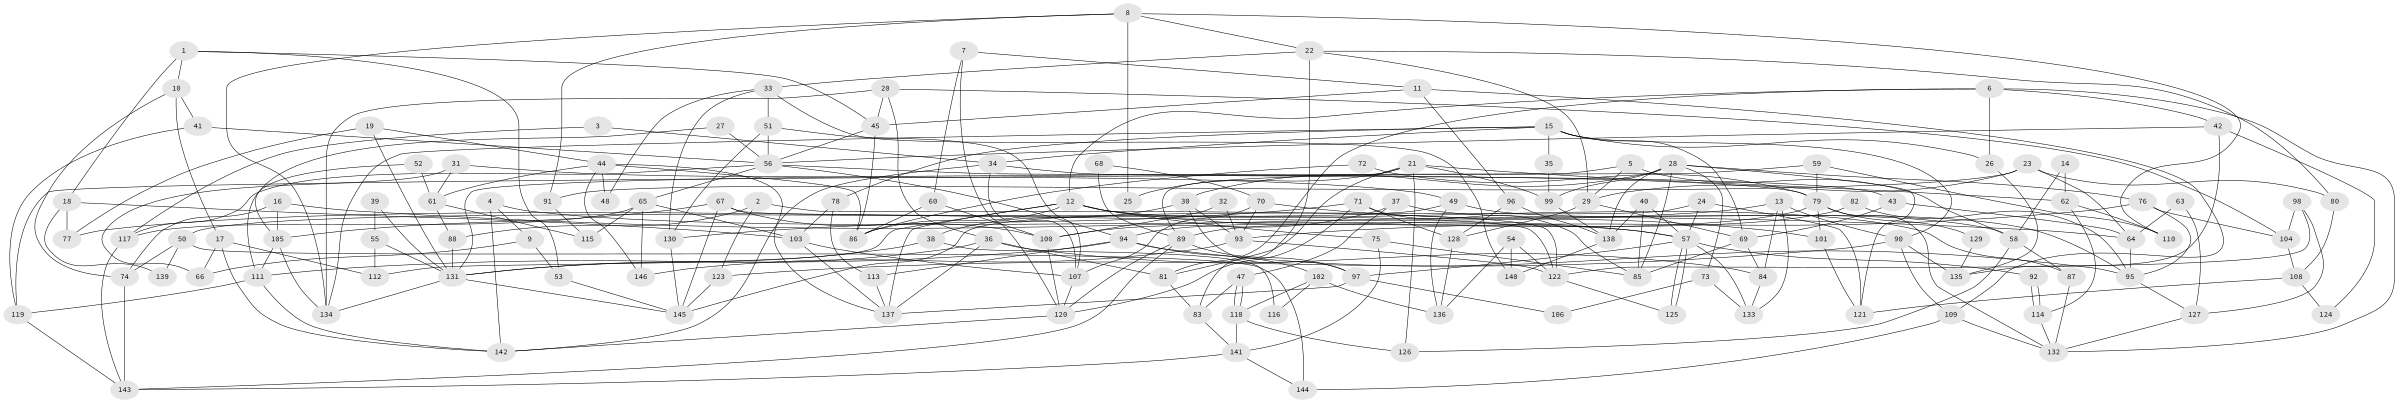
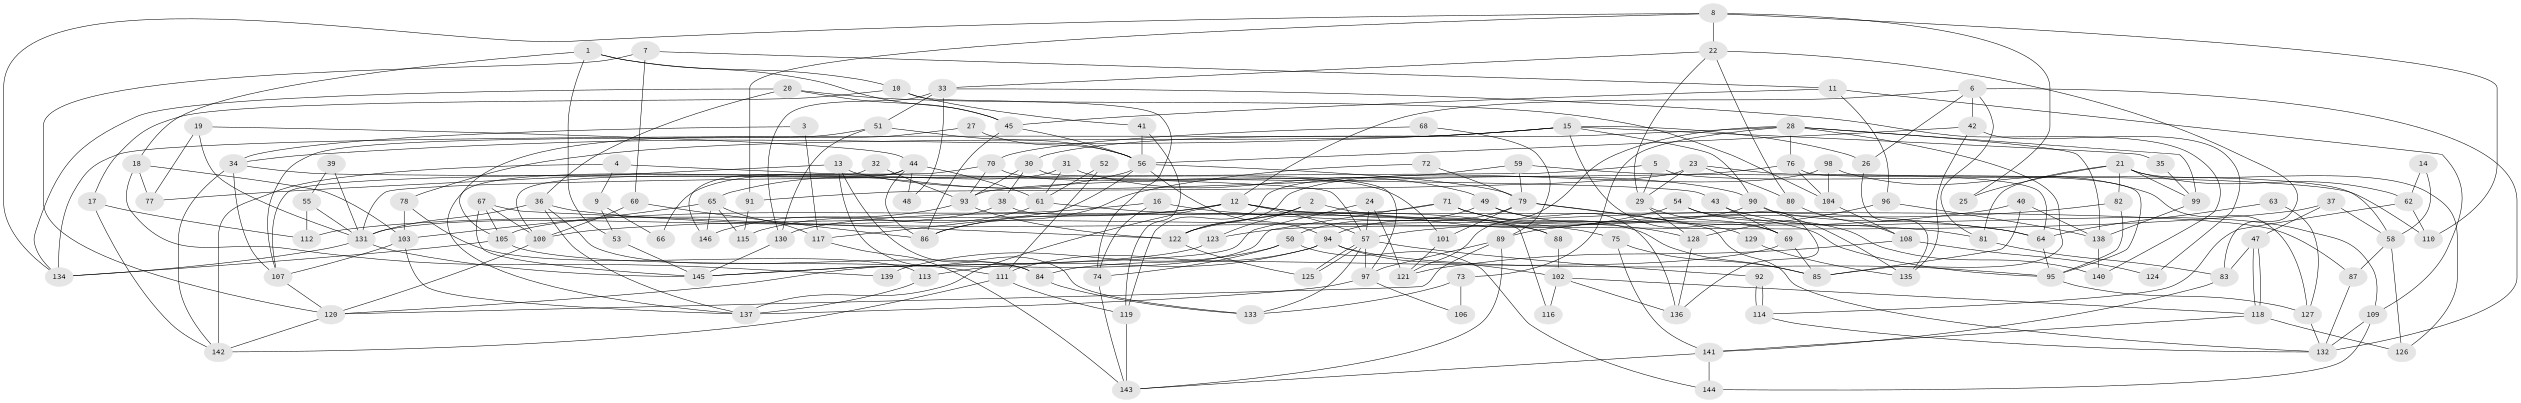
edge "21" -- "89": now "21" -- "82"
edge "17" -- "66": removed
edge "88" -- "131": now "88" -- "102"
